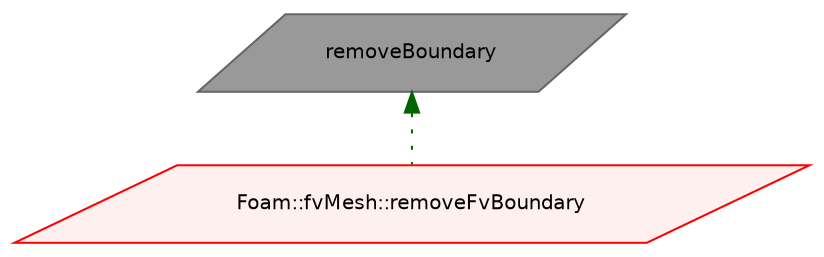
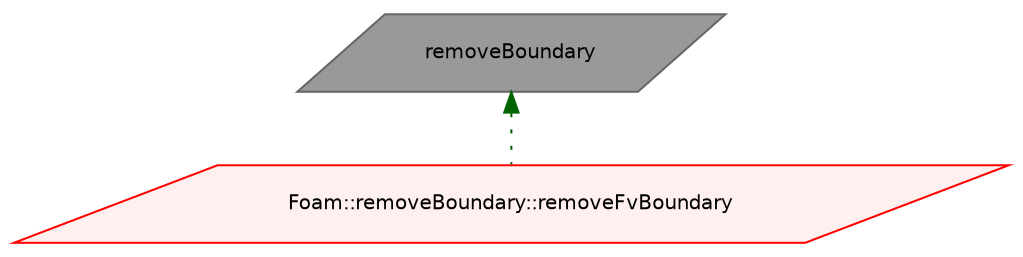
node "Foam::fvMesh::removeFvBoundary": label "Foam::fvMesh::removeFvBoundary" -> "Foam::removeBoundary::removeFvBoundary"
